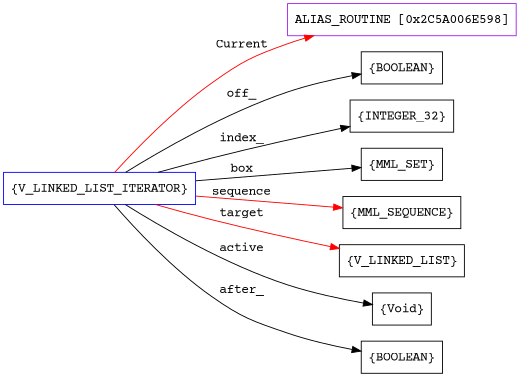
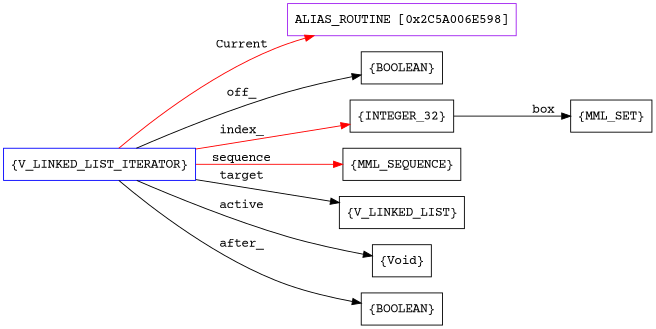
edge "{V_LINKED_LIST_ITERATOR}" -> "{INTEGER_32}": color black -> red
edge "{V_LINKED_LIST_ITERATOR}" -> "{MML_SET}": now "{INTEGER_32}" -> "{MML_SET}"
edge "{V_LINKED_LIST_ITERATOR}" -> "{V_LINKED_LIST}": color red -> black
